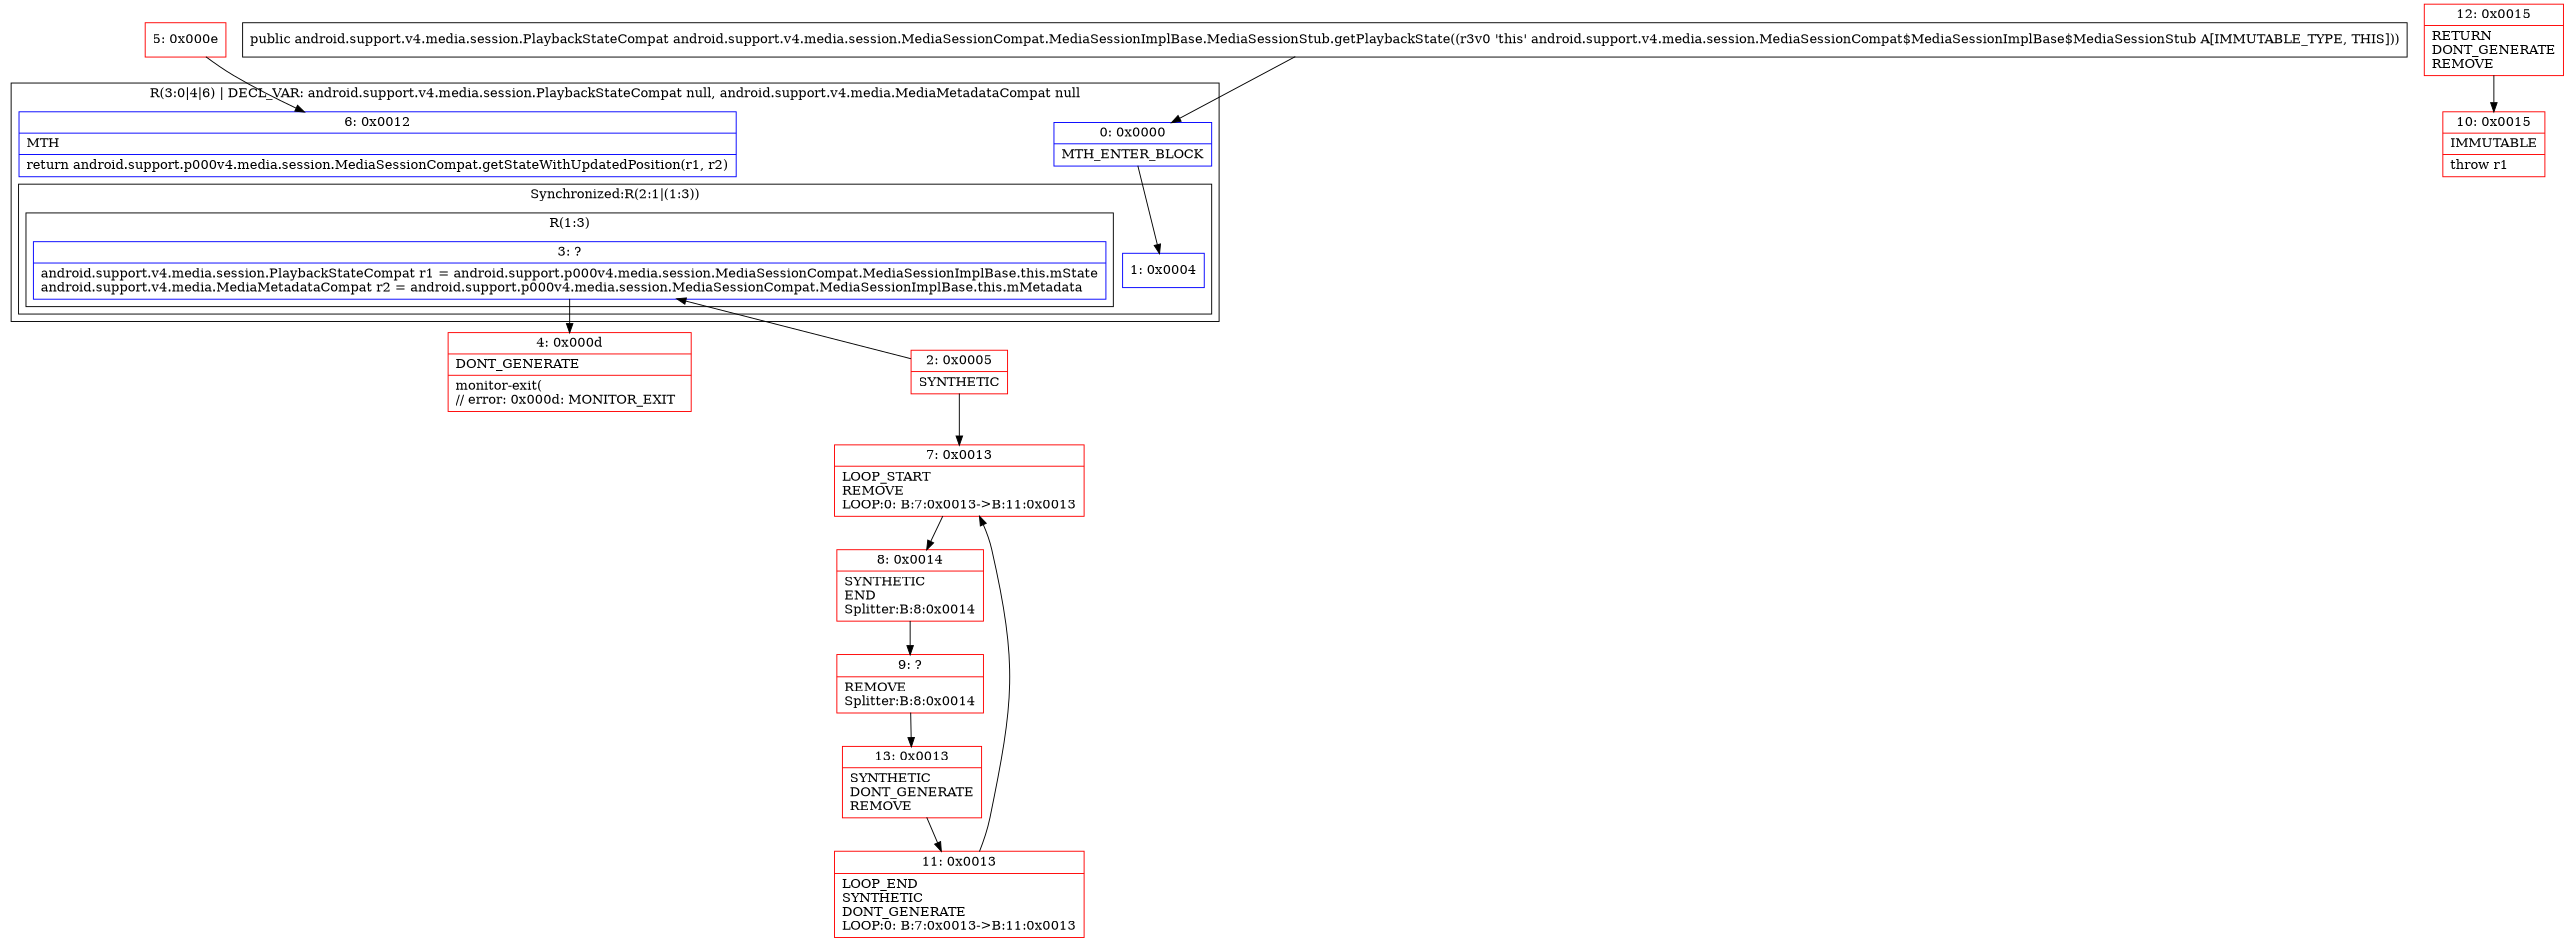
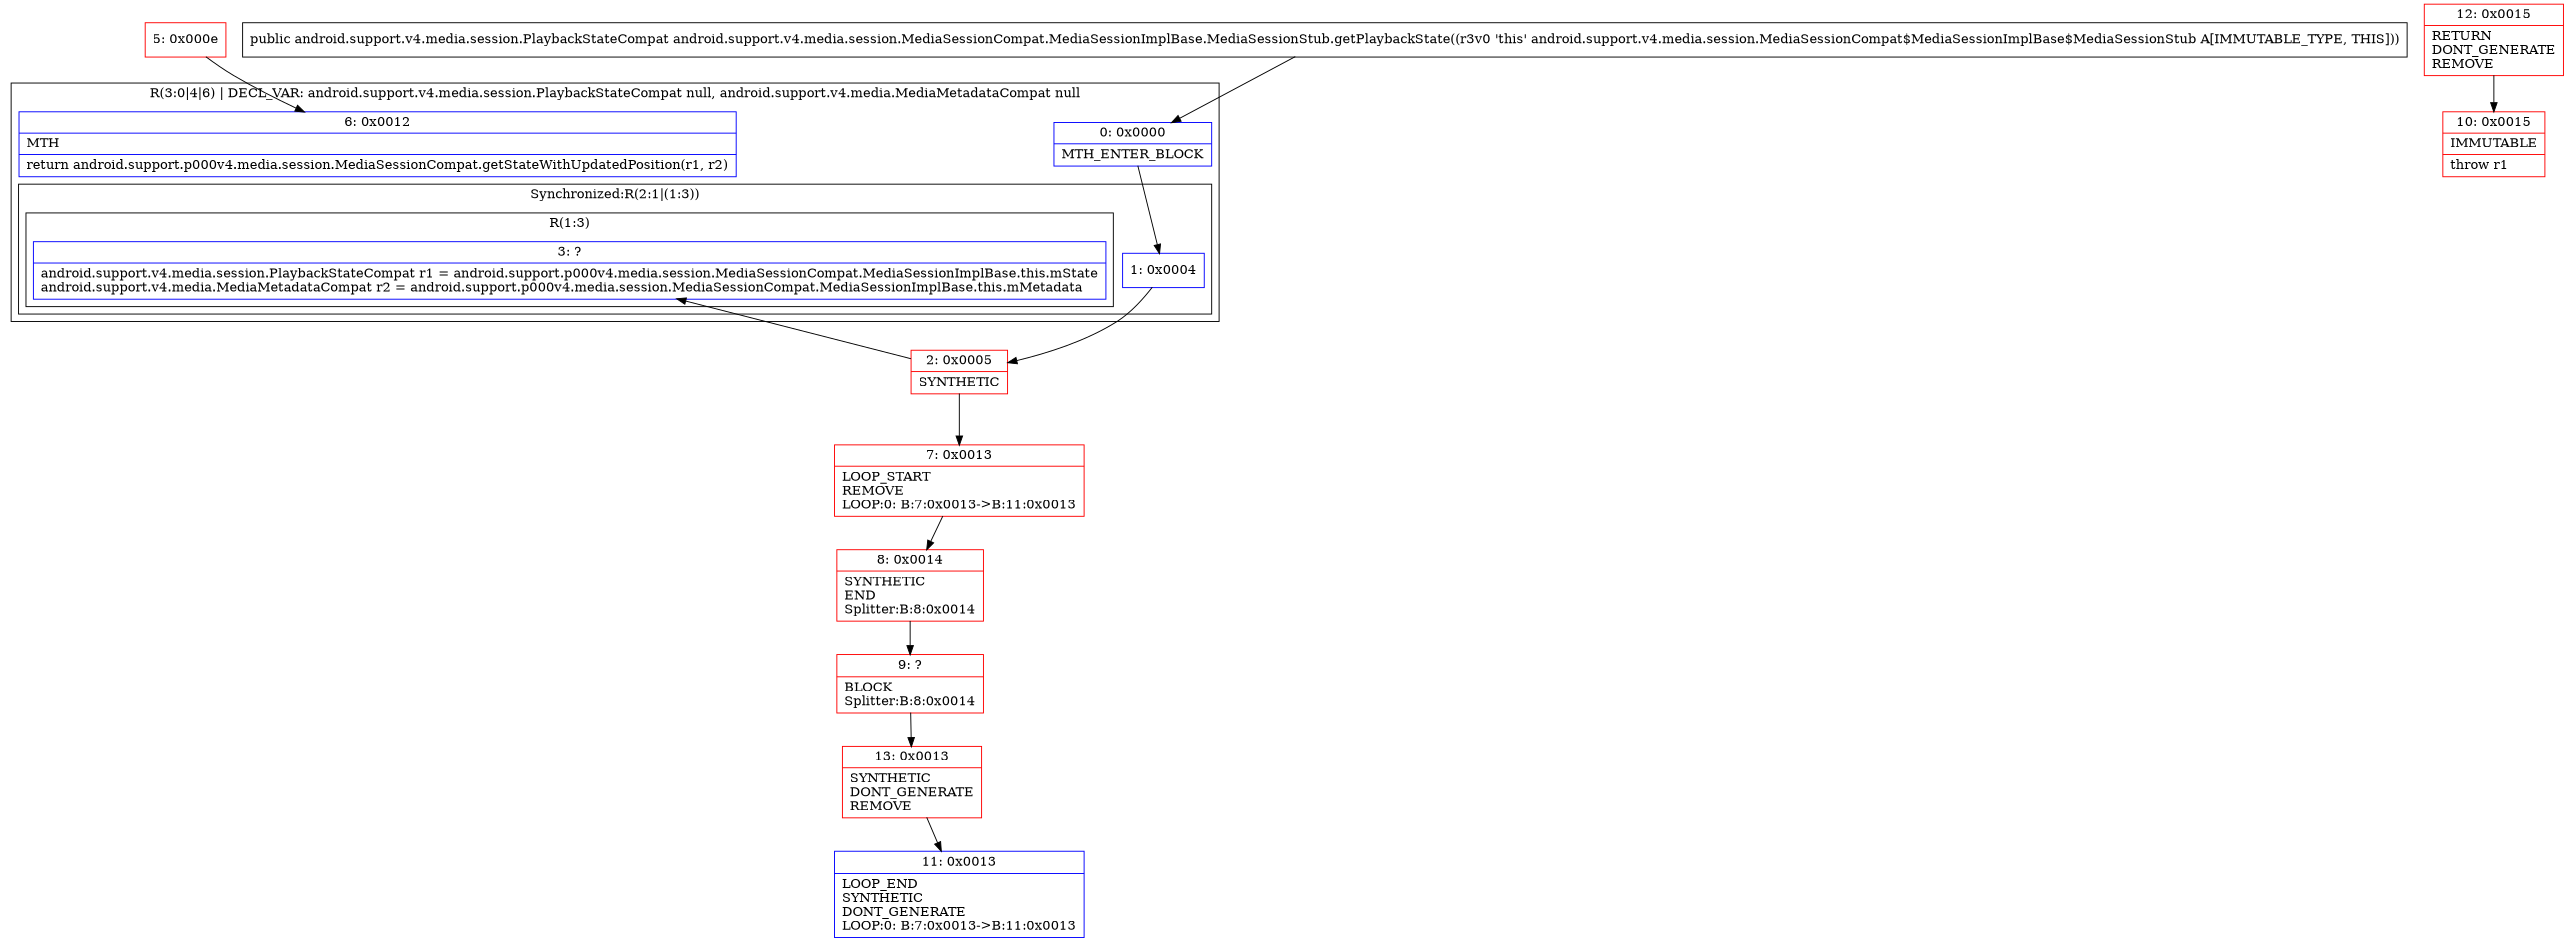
edge "1: 0x0004" -> "2: 0x0005": added
node "4: 0x000d": removed
node "9: ?": text "REMOVE" -> "BLOCK"
edge "11: 0x0013" -> "7: 0x0013": removed
node "11: 0x0013": color red -> blue
